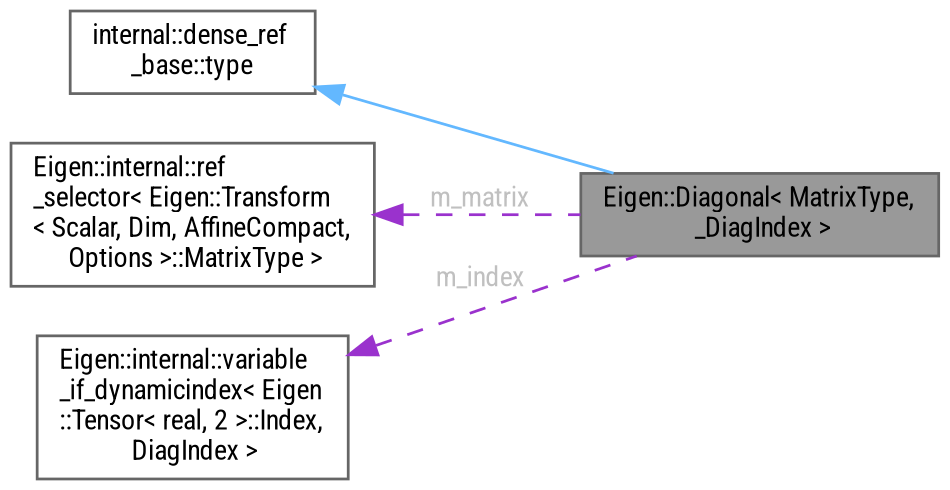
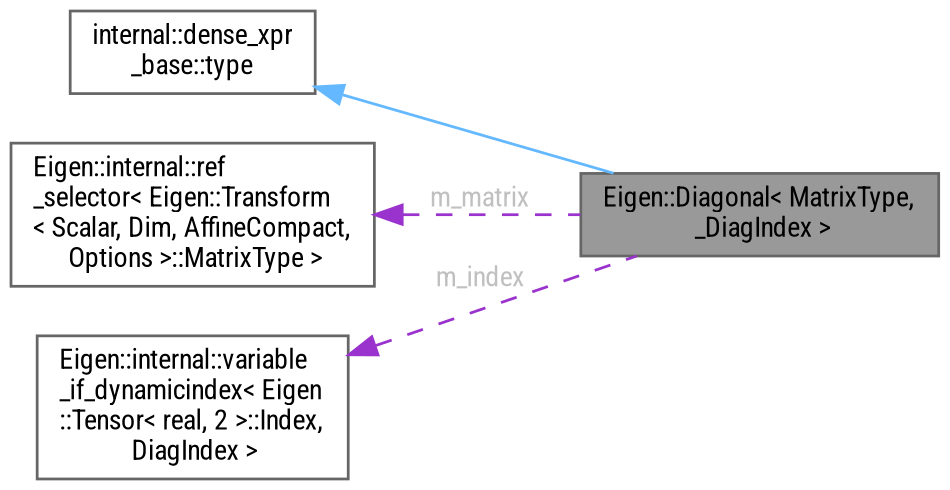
node "internal::dense_ref _base::type": label "internal::dense_ref _base::type" -> "internal::dense_xpr _base::type"
